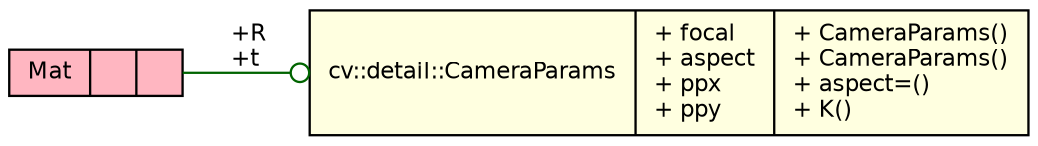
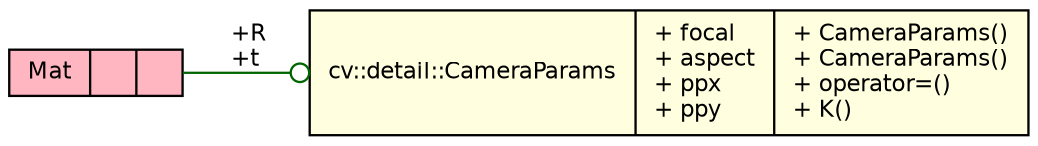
node "cv::detail::CameraParams": text "+ aspect=()" -> "+ operator=()"
